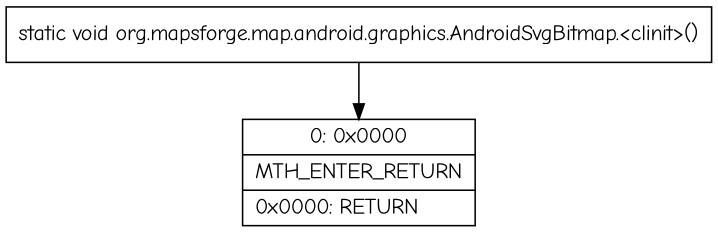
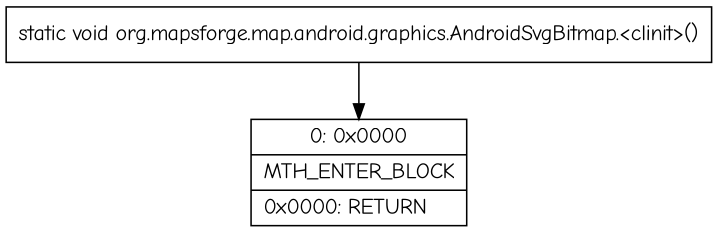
node "0: 0x0000": text "MTH_ENTER_RETURN" -> "MTH_ENTER_BLOCK"
